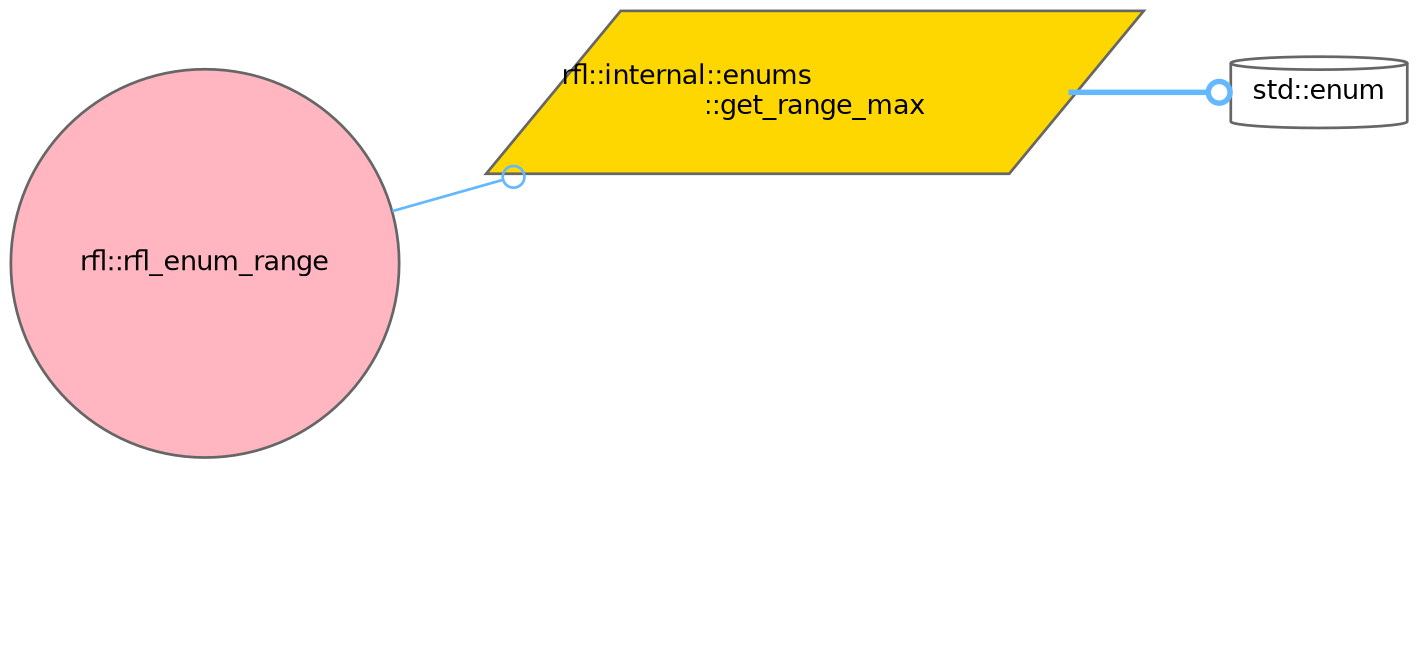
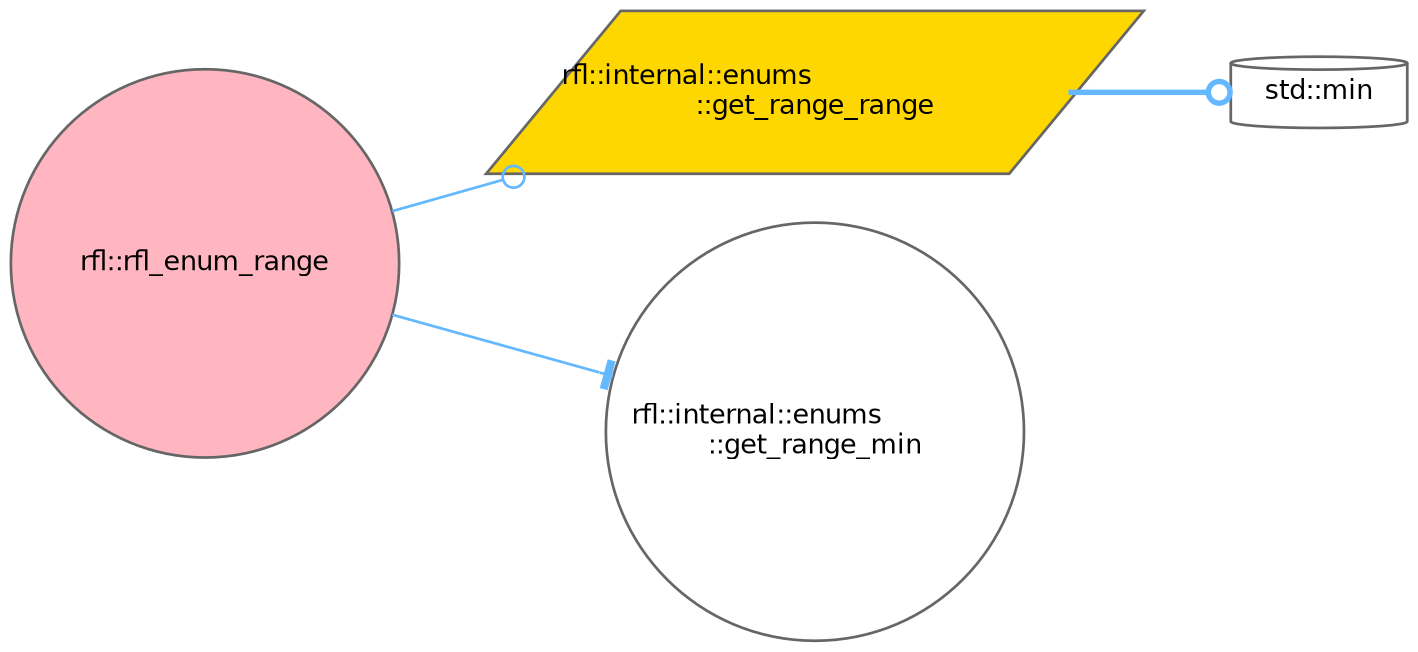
node "rfl::internal::enums ::get_range_max": label "rfl::internal::enums ::get_range_max" -> "rfl::internal::enums ::get_range_range"
node "std::enum": label "std::enum" -> "std::min"
node "rfl::internal::enums ::get_range_min": added
